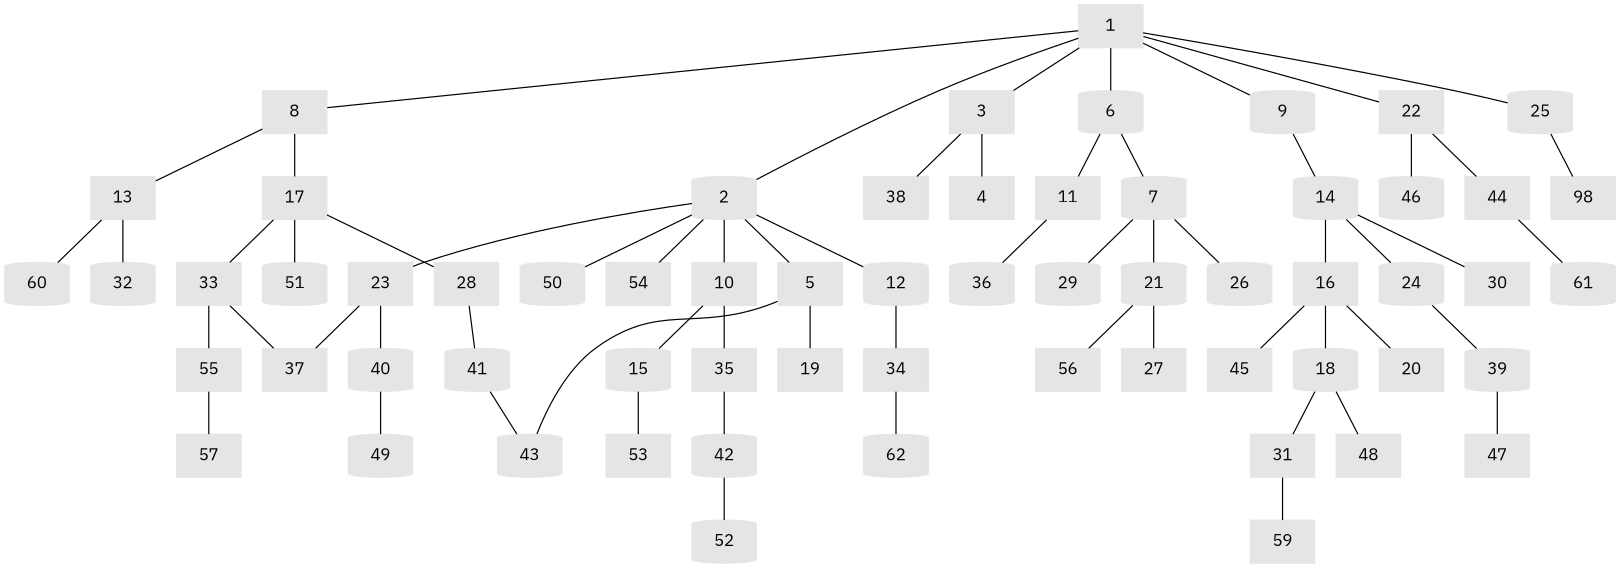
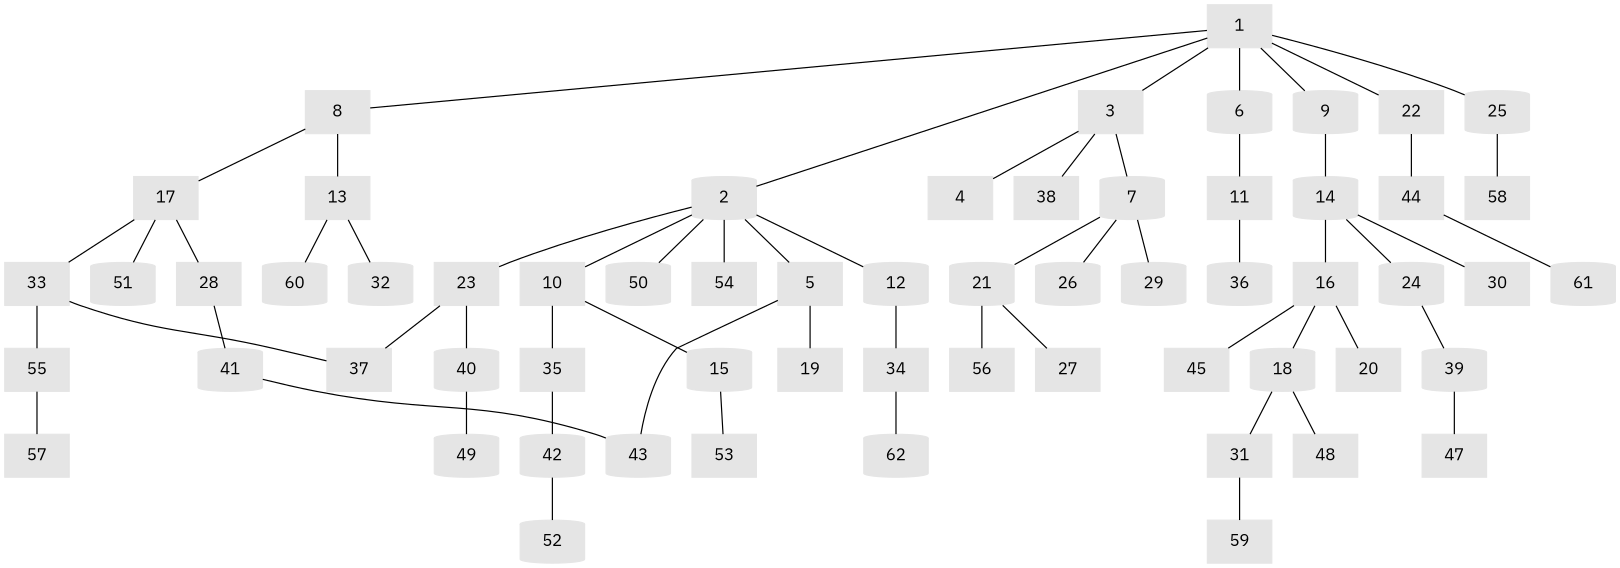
edge "6" -- "7": now "3" -- "7"
node "46": removed
node "98": label "98" -> "58"
